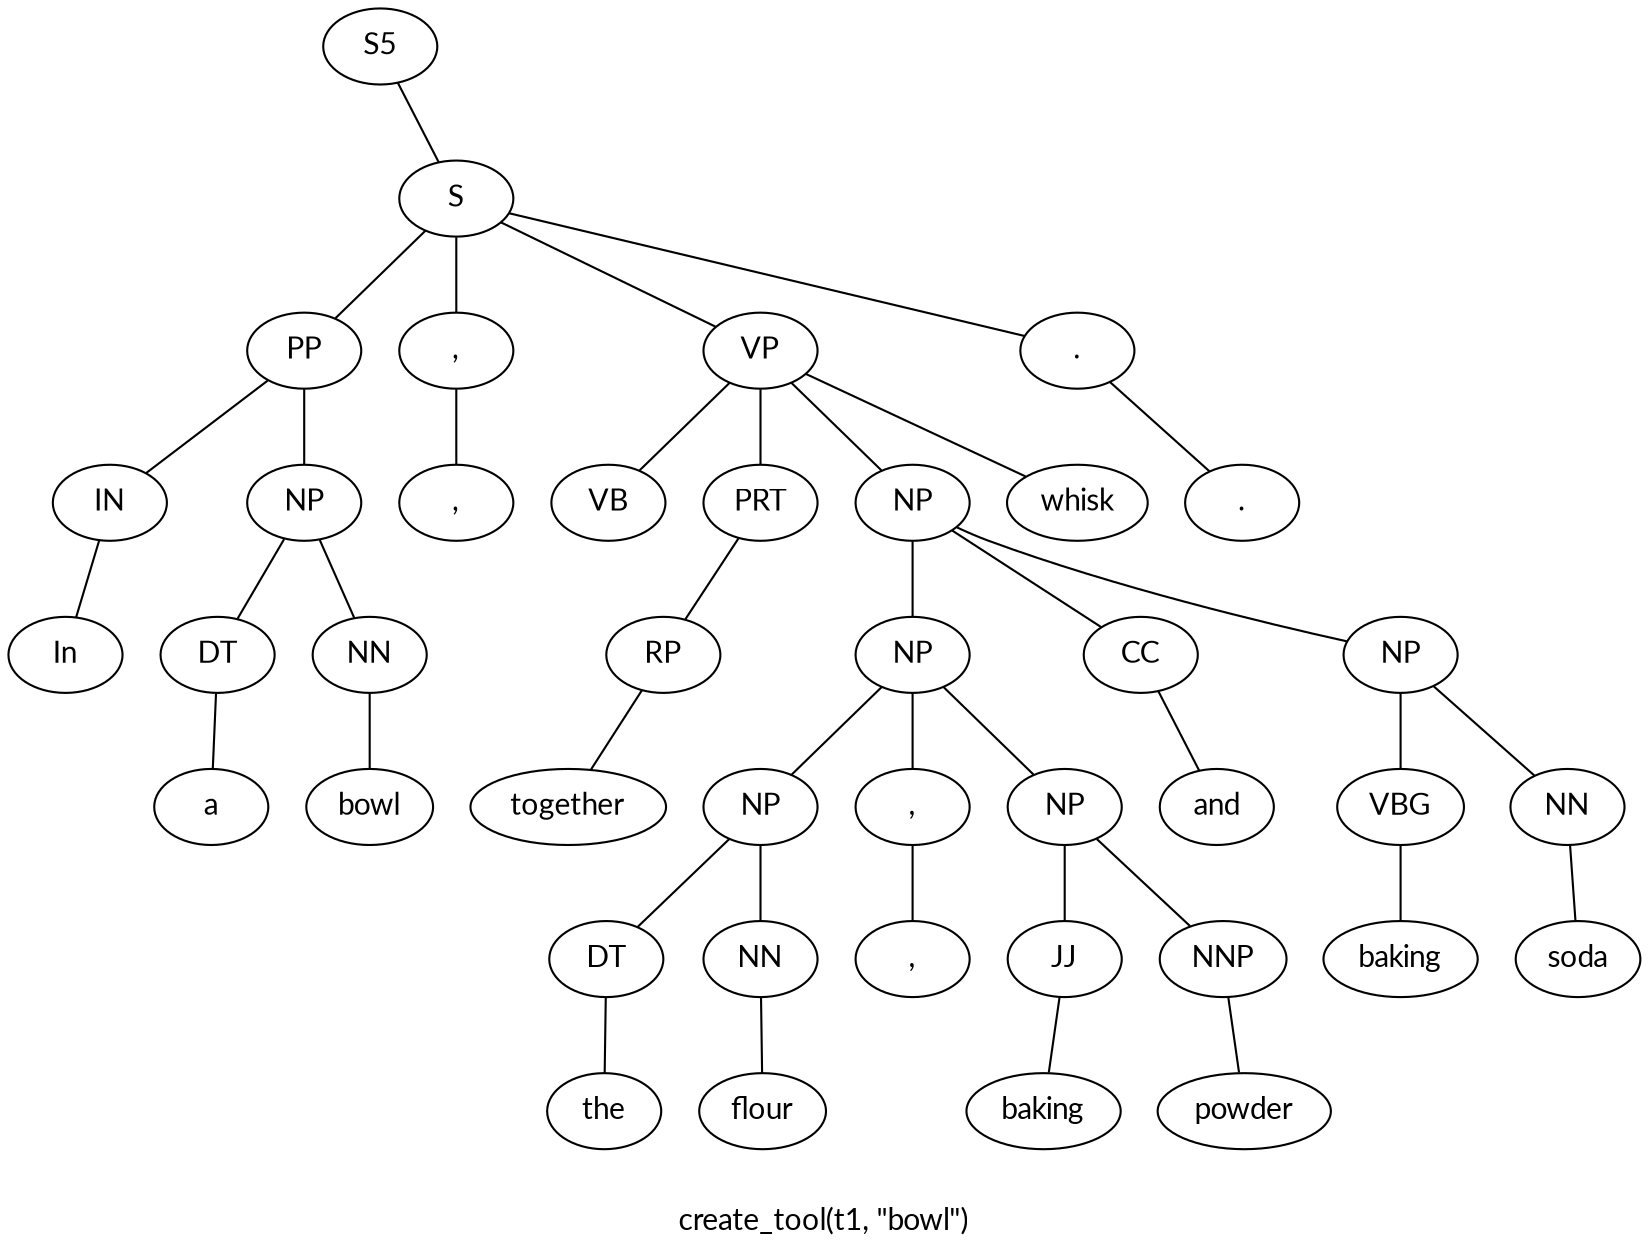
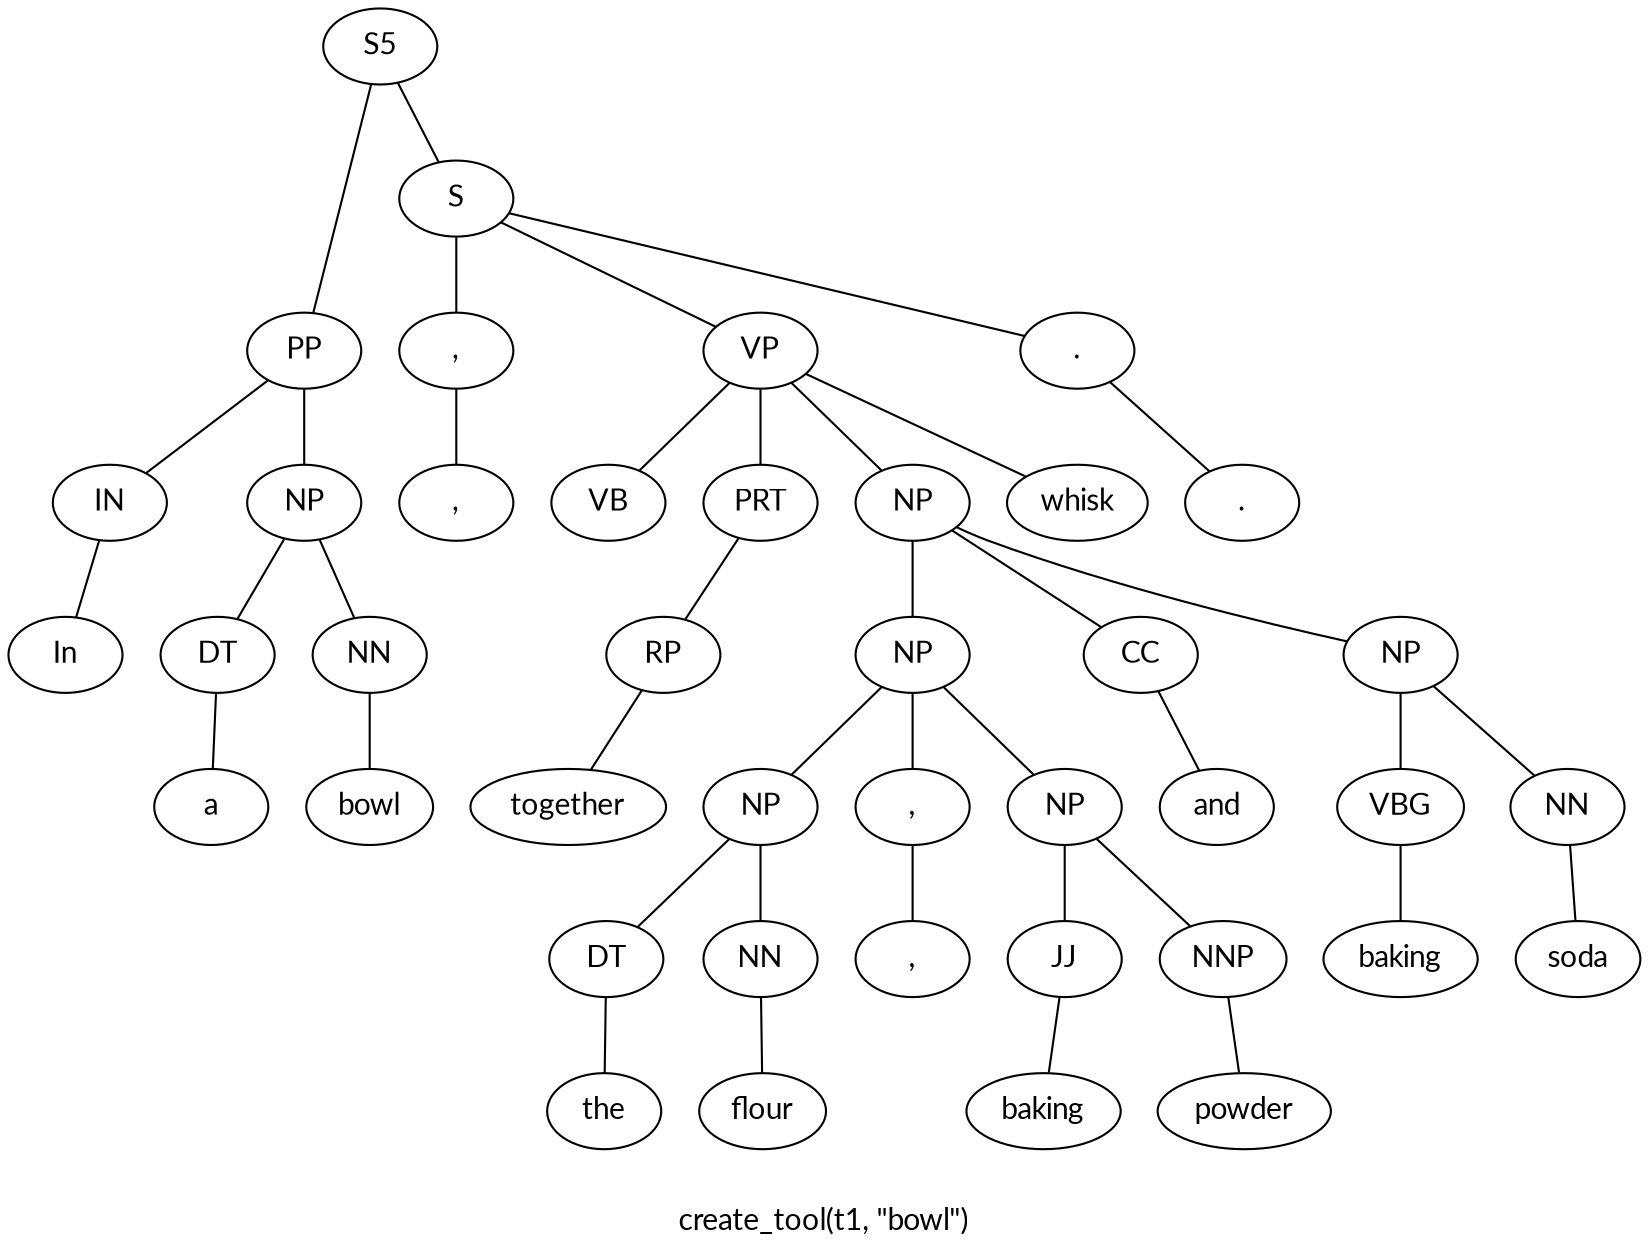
edge "S" -- "PP": now "S5" -- "PP"
